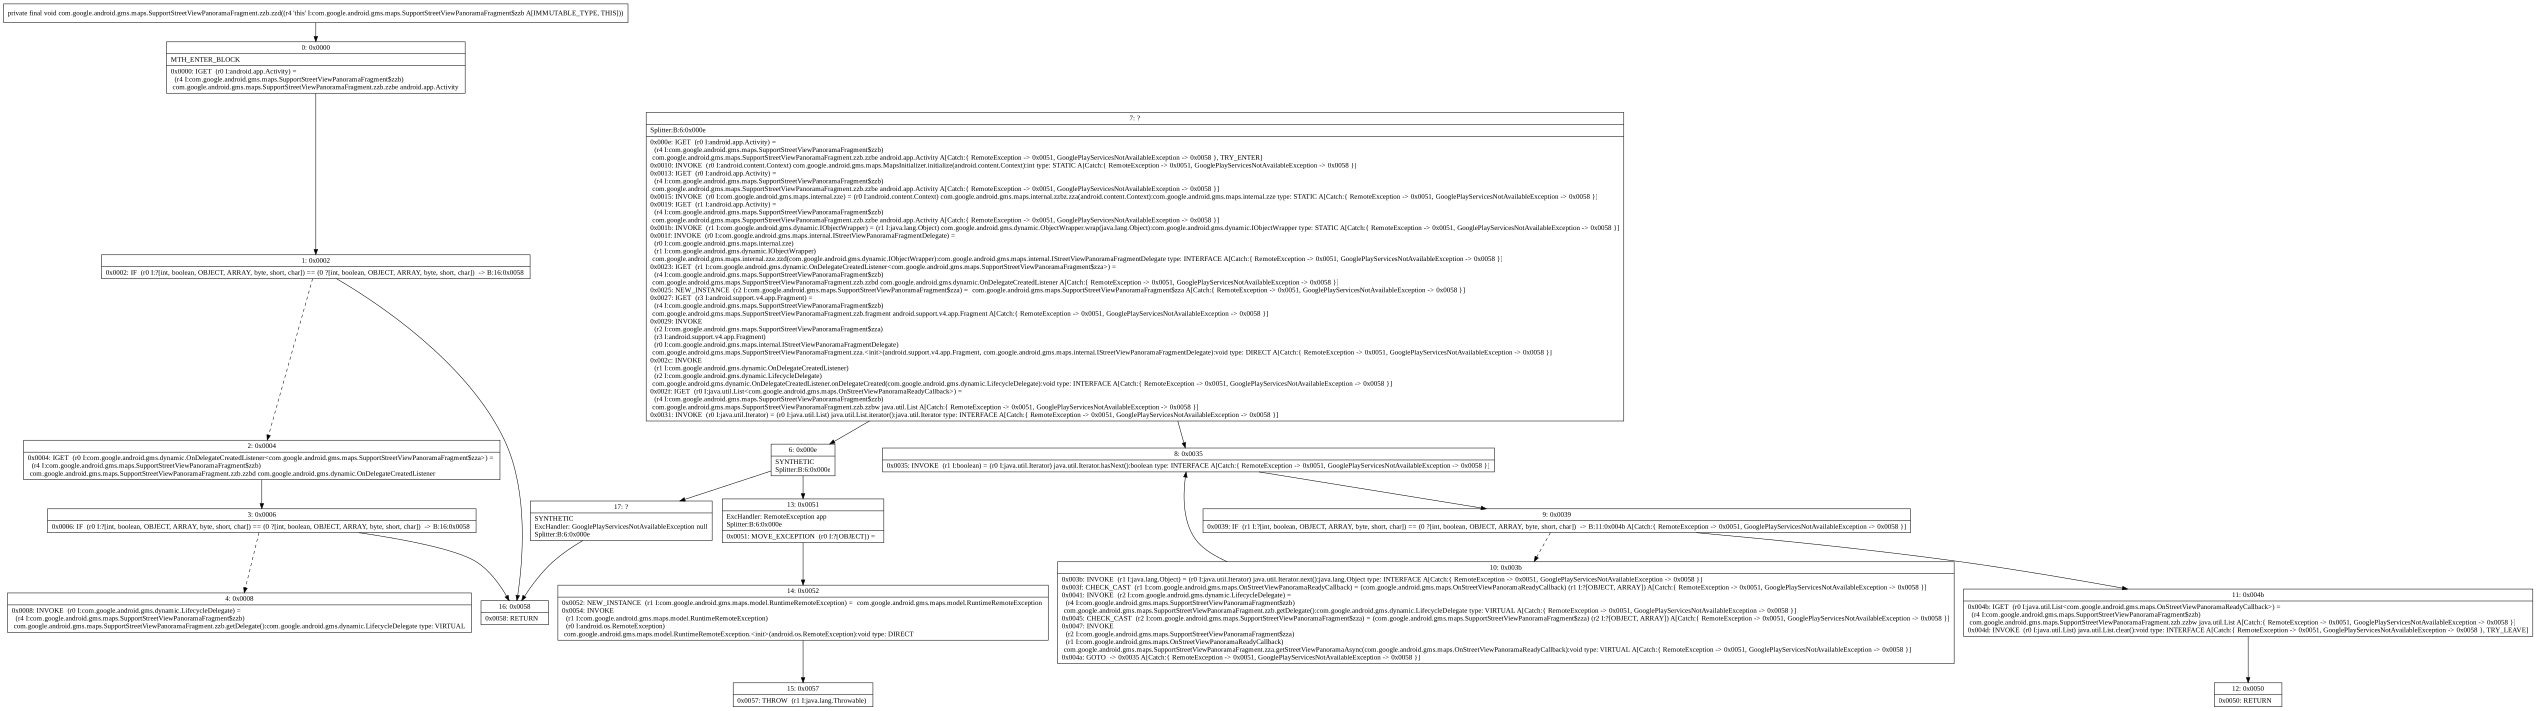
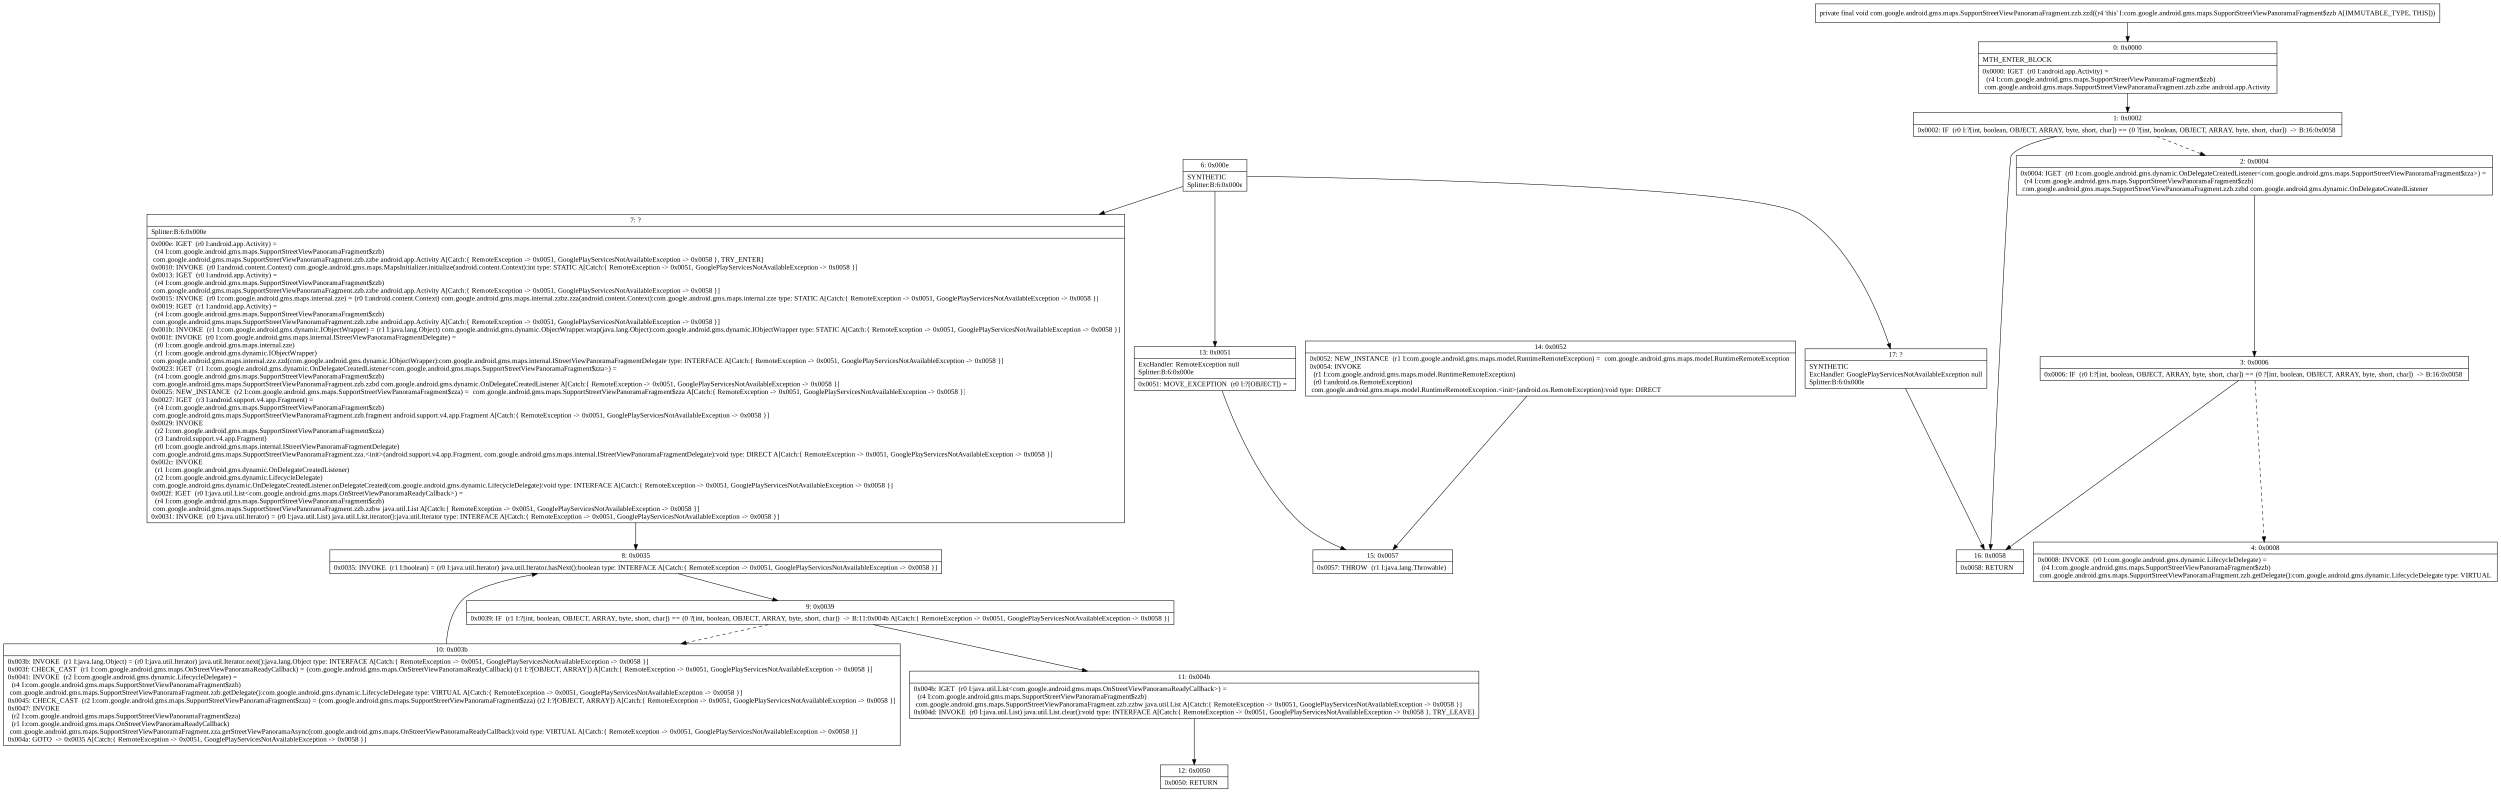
edge "7: ?" -> "6: 0x000e": reversed
node "13: 0x0051": text "ExcHandler: RemoteException app" -> "ExcHandler: RemoteException null"
edge "13: 0x0051" -> "14: 0x0052": now "13: 0x0051" -> "15: 0x0057"
